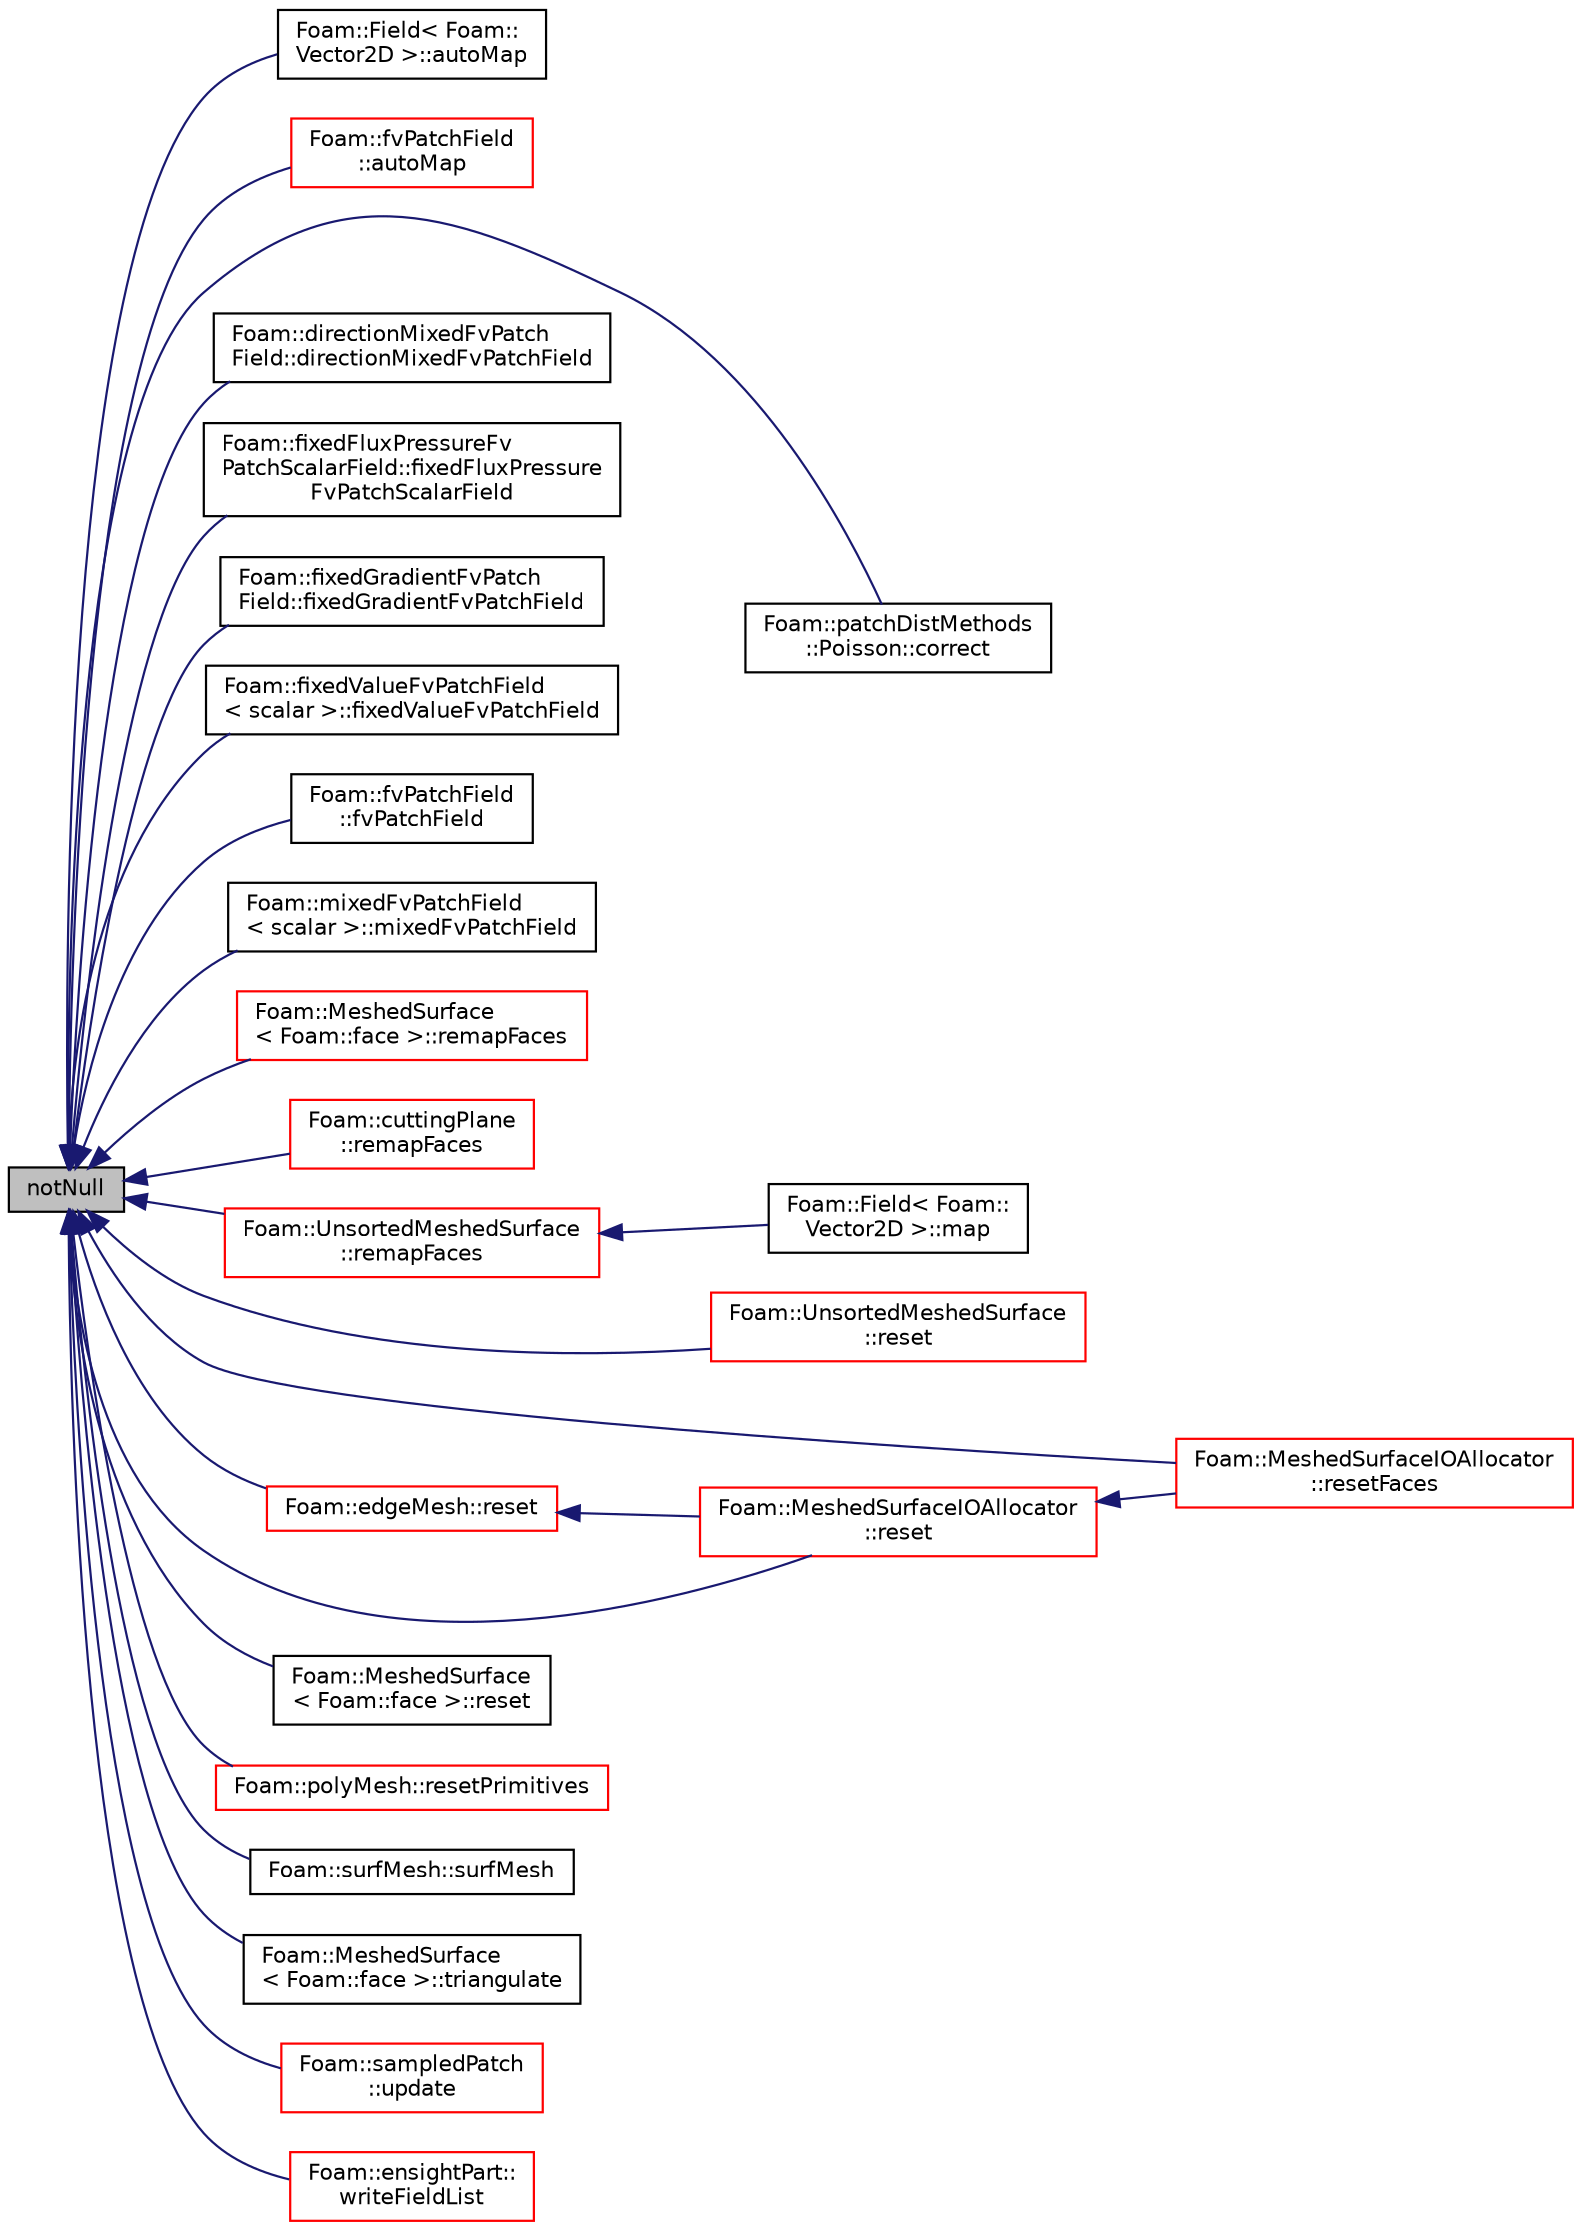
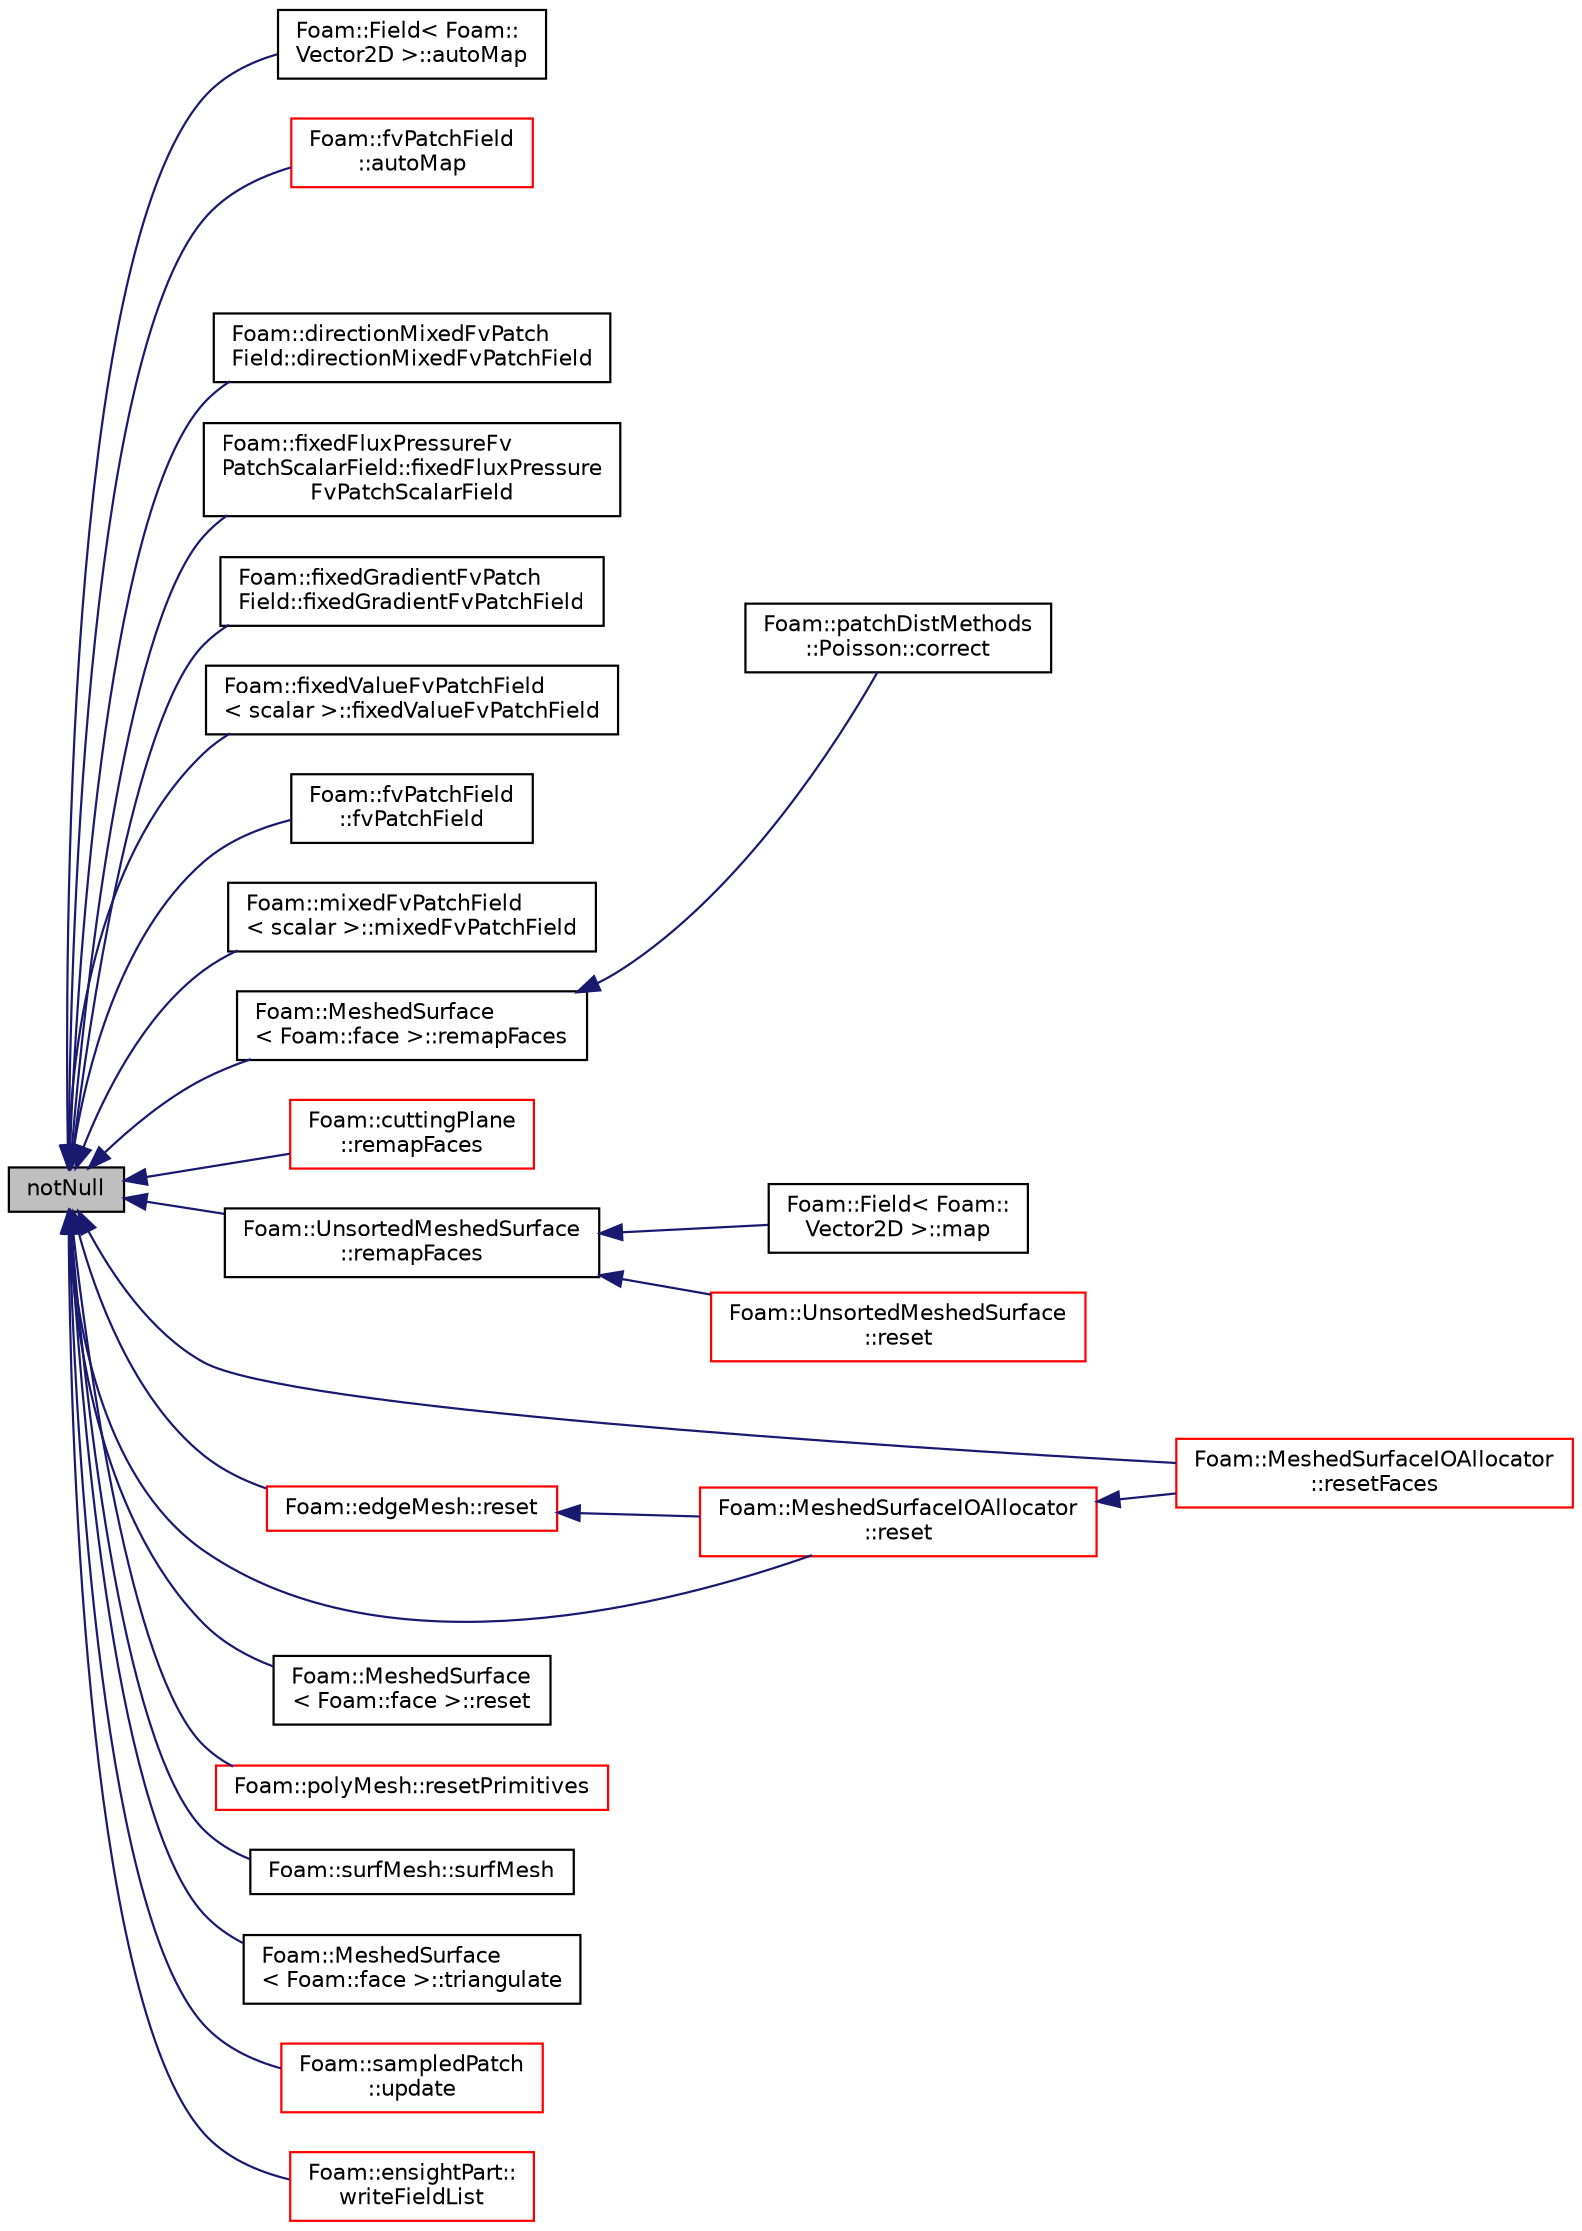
edge "Foam::patchDistMethods ::Poisson::correct" -> "notNull": now "Foam::patchDistMethods ::Poisson::correct" -> "Foam::MeshedSurface < Foam::face >::remapFaces"
node "Foam::MeshedSurface < Foam::face >::remapFaces": color red -> black
node "Foam::UnsortedMeshedSurface ::remapFaces": color red -> black
edge "Foam::UnsortedMeshedSurface ::reset" -> "notNull": now "Foam::UnsortedMeshedSurface ::reset" -> "Foam::UnsortedMeshedSurface ::remapFaces"
